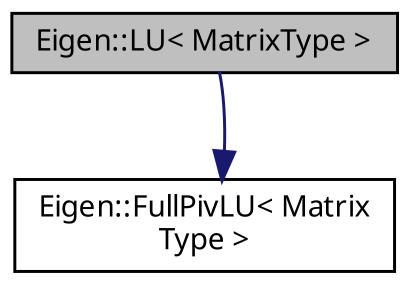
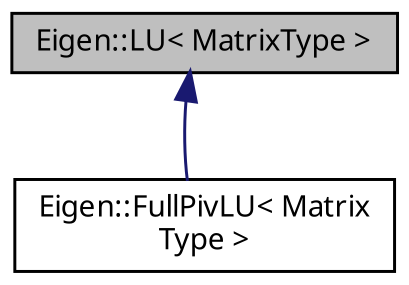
edge "Eigen::LU< MatrixType >" -> "Eigen::FullPivLU< Matrix Type >": reversed
